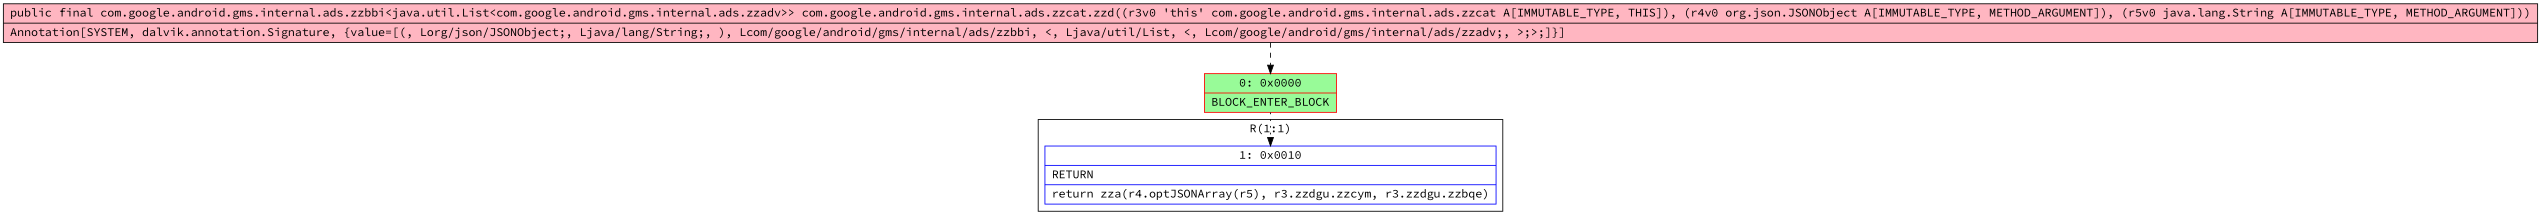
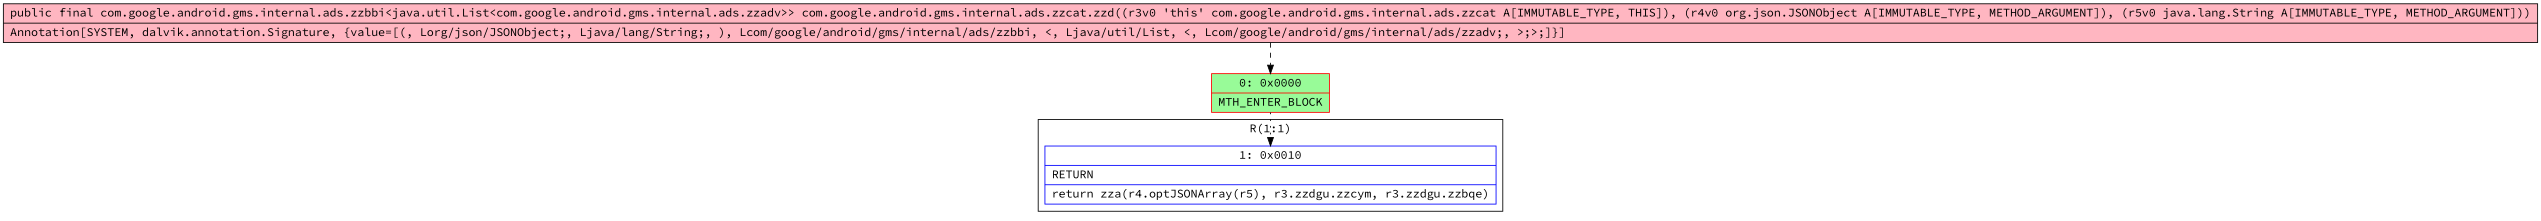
node "0: 0x0000": text "BLOCK_ENTER_BLOCK" -> "MTH_ENTER_BLOCK"
